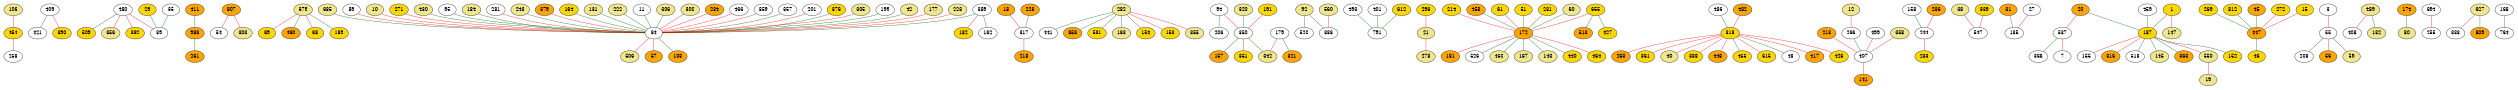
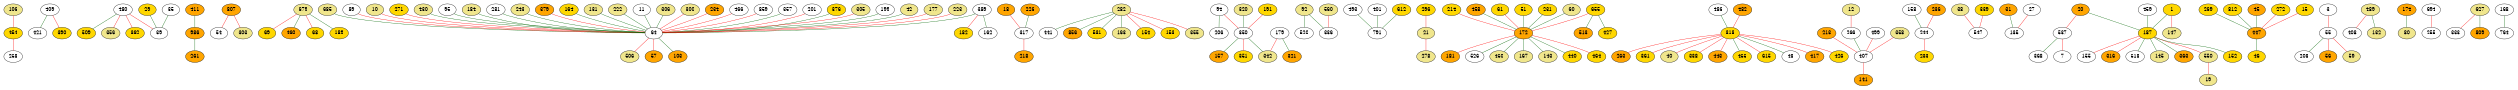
edge "281" -- "64": color red -> darkgreen
edge "55" -- "59": color darkgreen -> red
